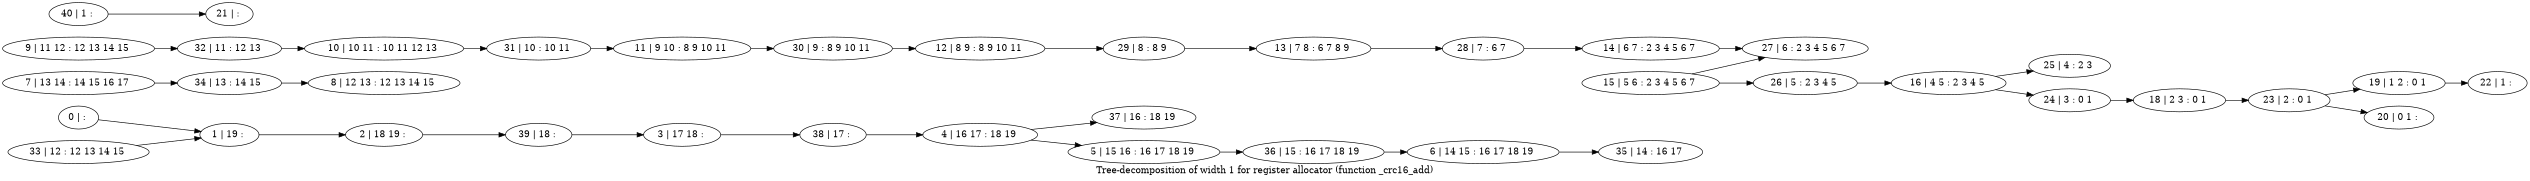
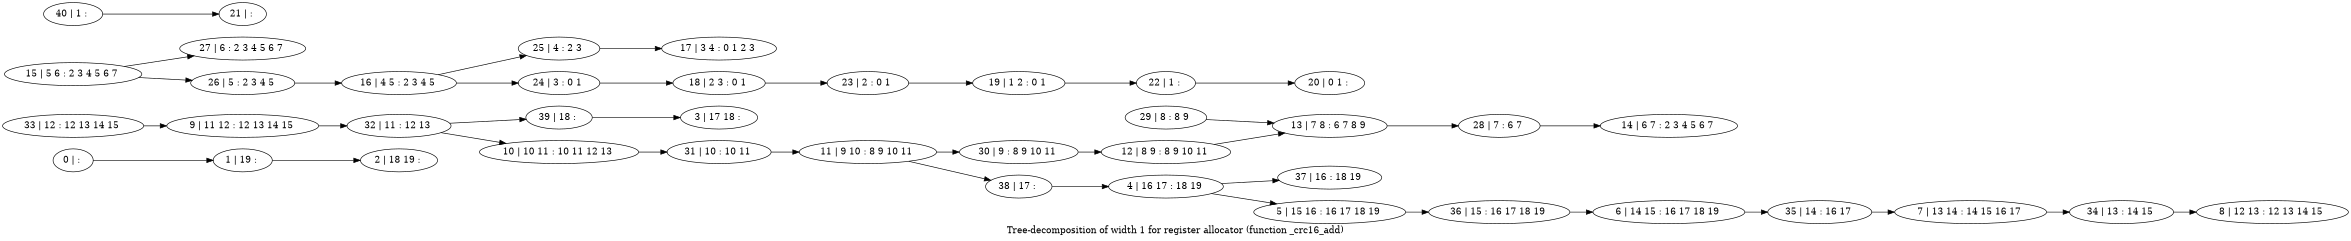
node "17 | 3 4 : 0 1 2 3": added
edge "12 | 8 9 : 8 9 10 11" -> "29 | 8 : 8 9": now "12 | 8 9 : 8 9 10 11" -> "13 | 7 8 : 6 7 8 9"
edge "14 | 6 7 : 2 3 4 5 6 7" -> "27 | 6 : 2 3 4 5 6 7": removed
edge "23 | 2 : 0 1" -> "20 | 0 1 :": now "22 | 1 :" -> "20 | 0 1 :"
edge "2 | 18 19 :" -> "39 | 18 :": now "32 | 11 : 12 13" -> "39 | 18 :"
edge "3 | 17 18 :" -> "38 | 17 :": now "11 | 9 10 : 8 9 10 11" -> "38 | 17 :"
edge "33 | 12 : 12 13 14 15" -> "1 | 19 :": now "33 | 12 : 12 13 14 15" -> "9 | 11 12 : 12 13 14 15"
edge "35 | 14 : 16 17" -> "7 | 13 14 : 14 15 16 17": added
